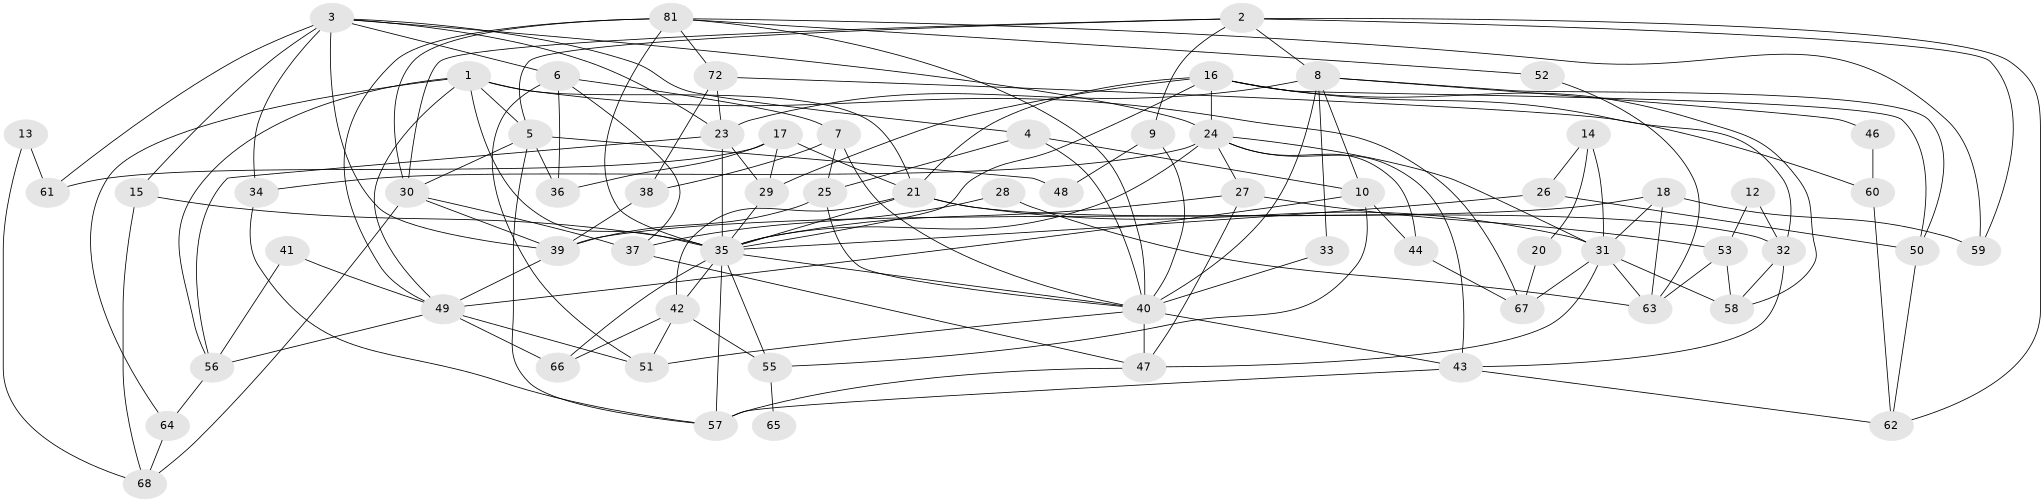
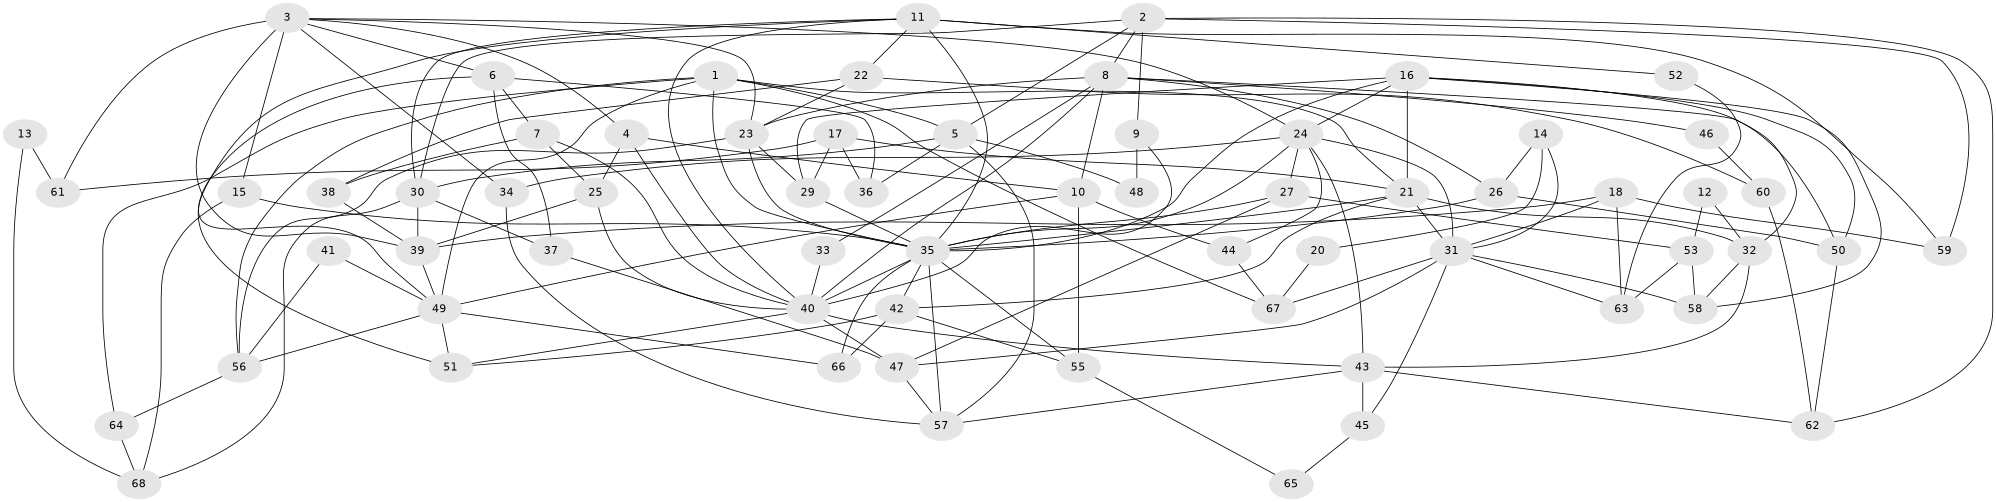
node "81": label "81" -> "11"
node "72": label "72" -> "22"
edge "8" -- "26": added
node "28": removed
node "45": added
